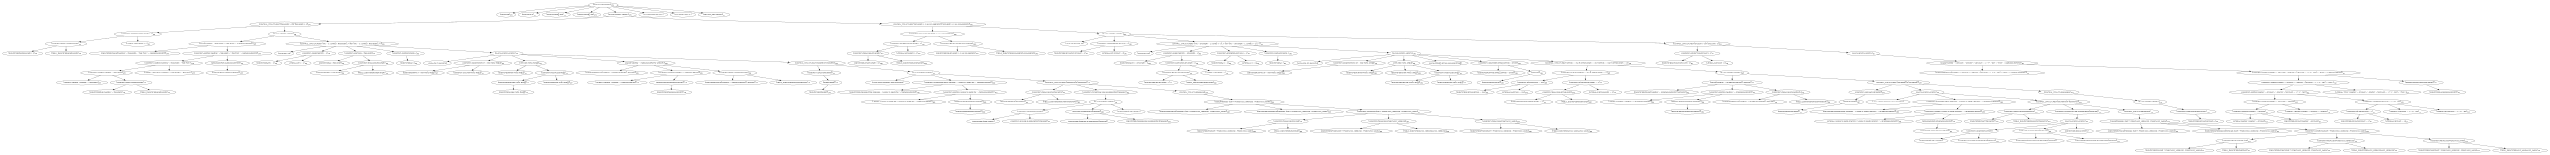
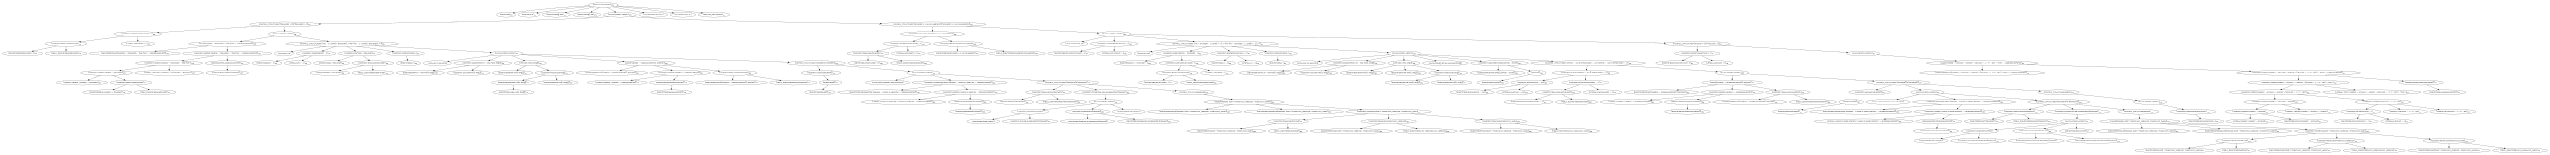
node "(<operator>.alloc,new File(d, dirs[j]))": added
edge "(<operator>.logicalNot,!dir.delete())" -> "(delete,dir.delete())": removed
